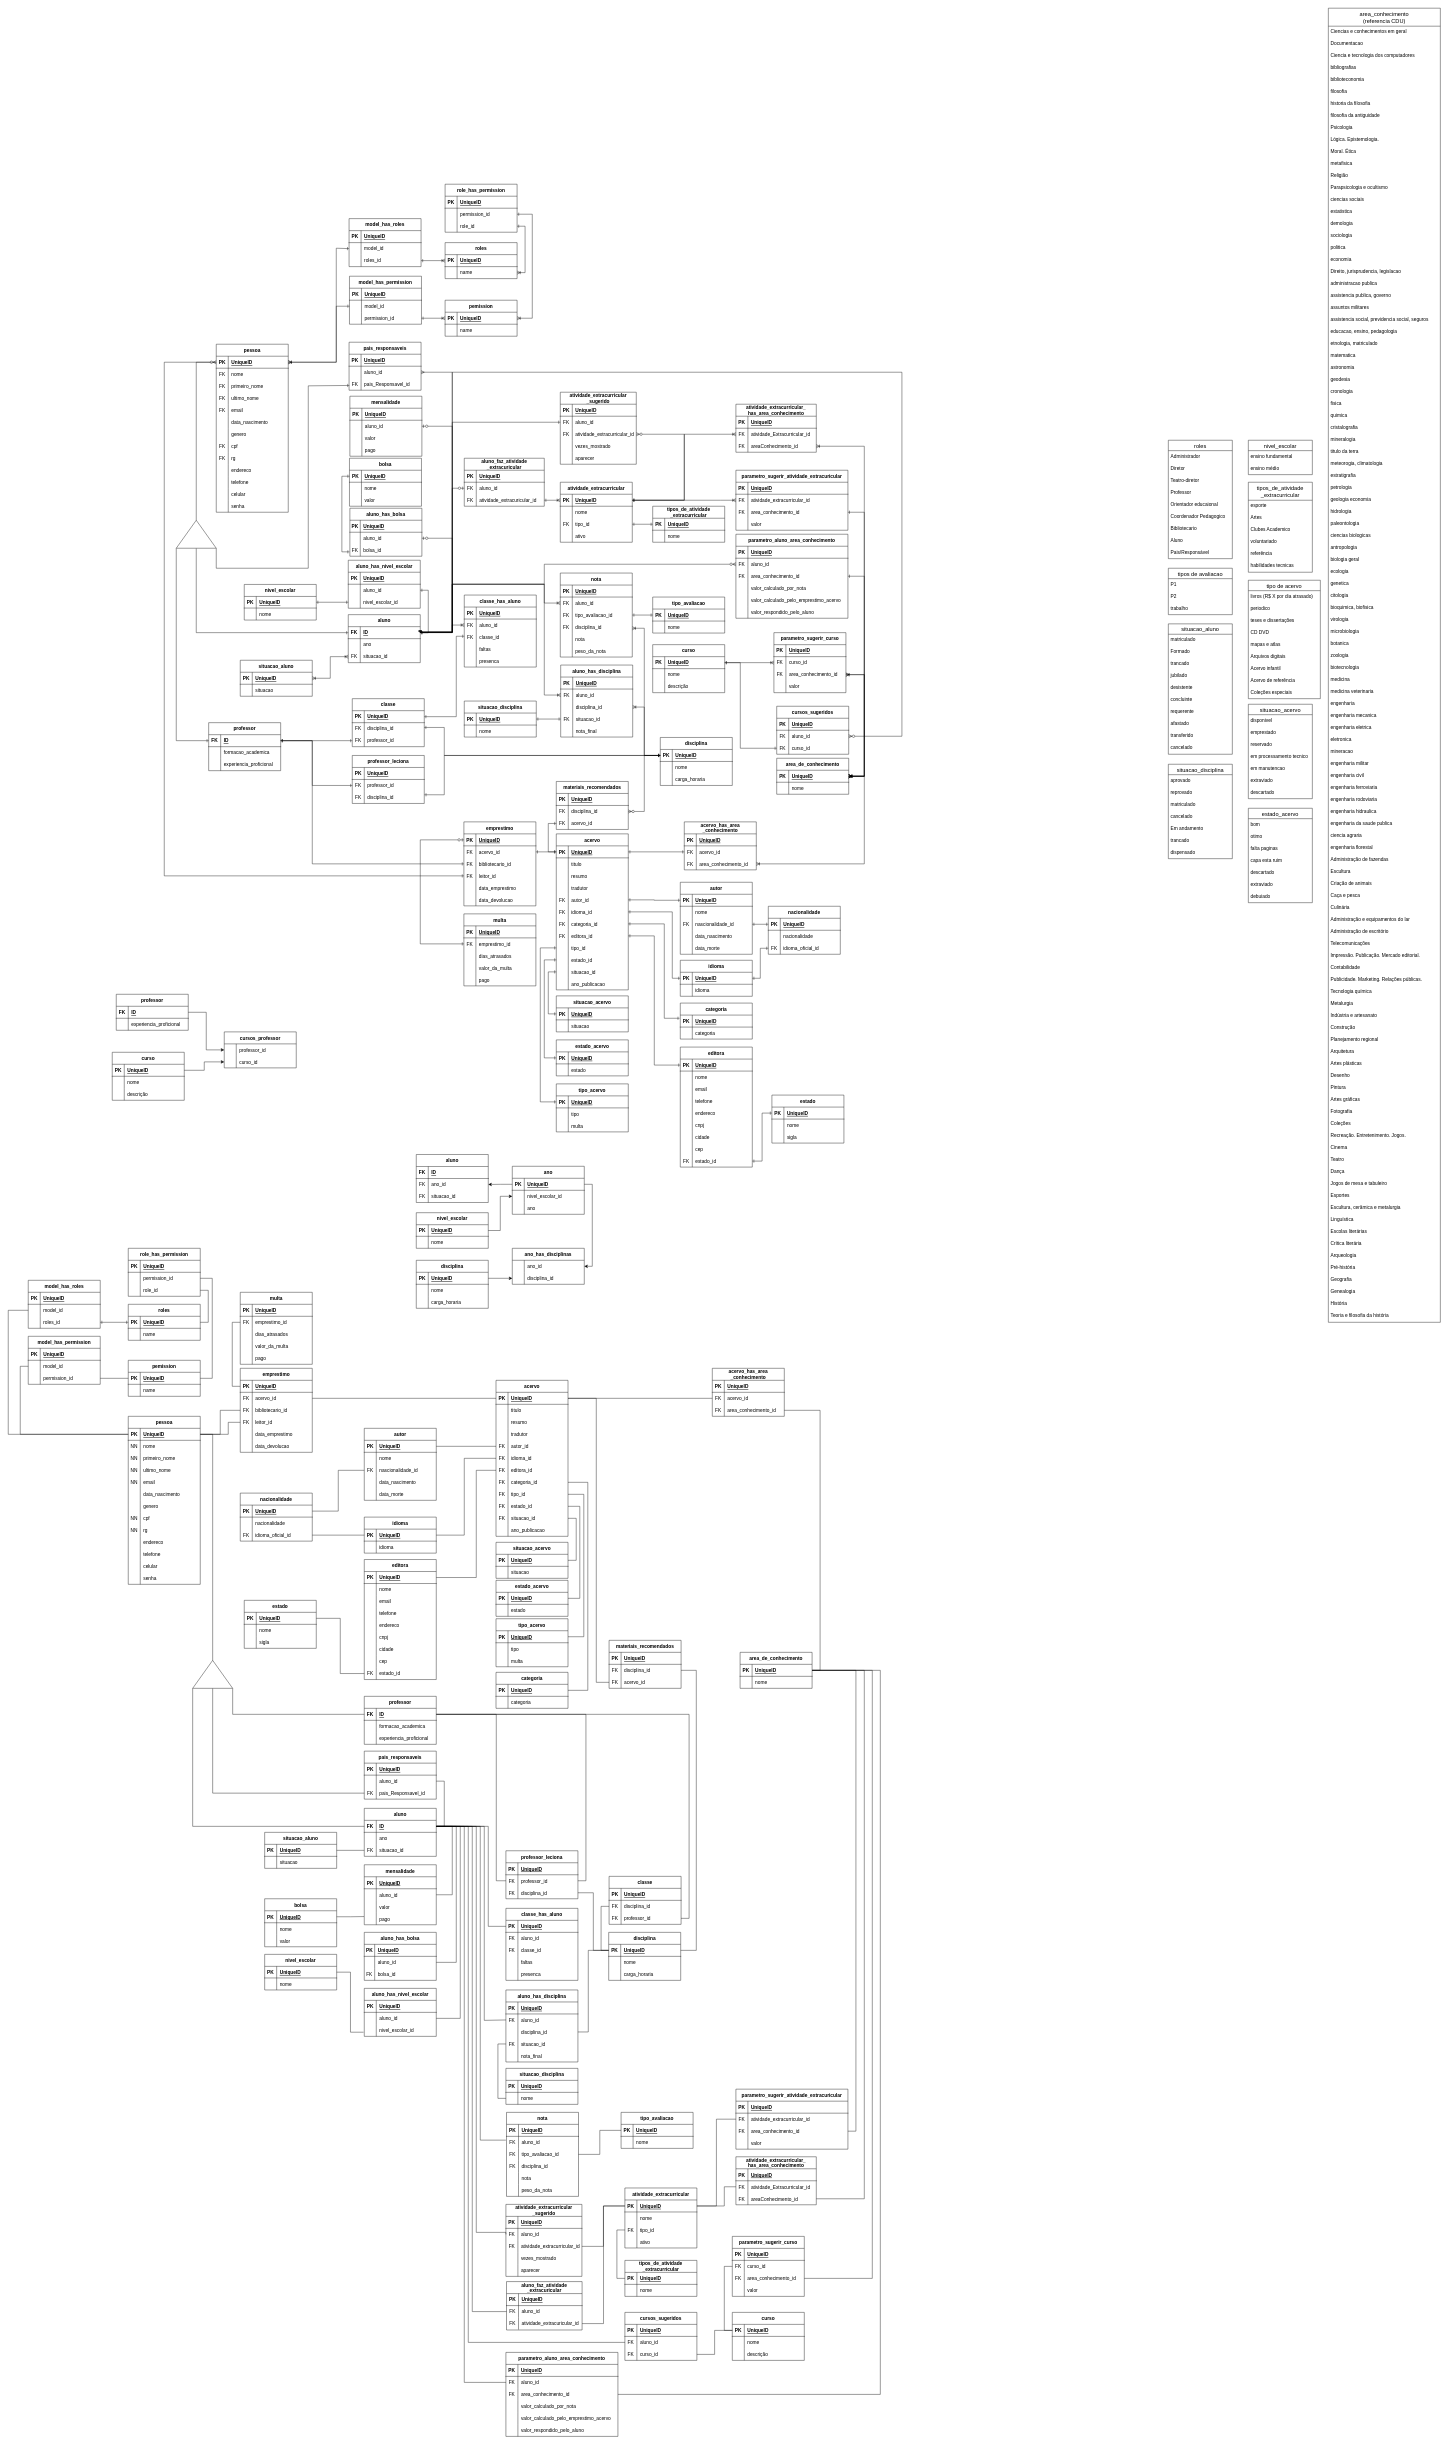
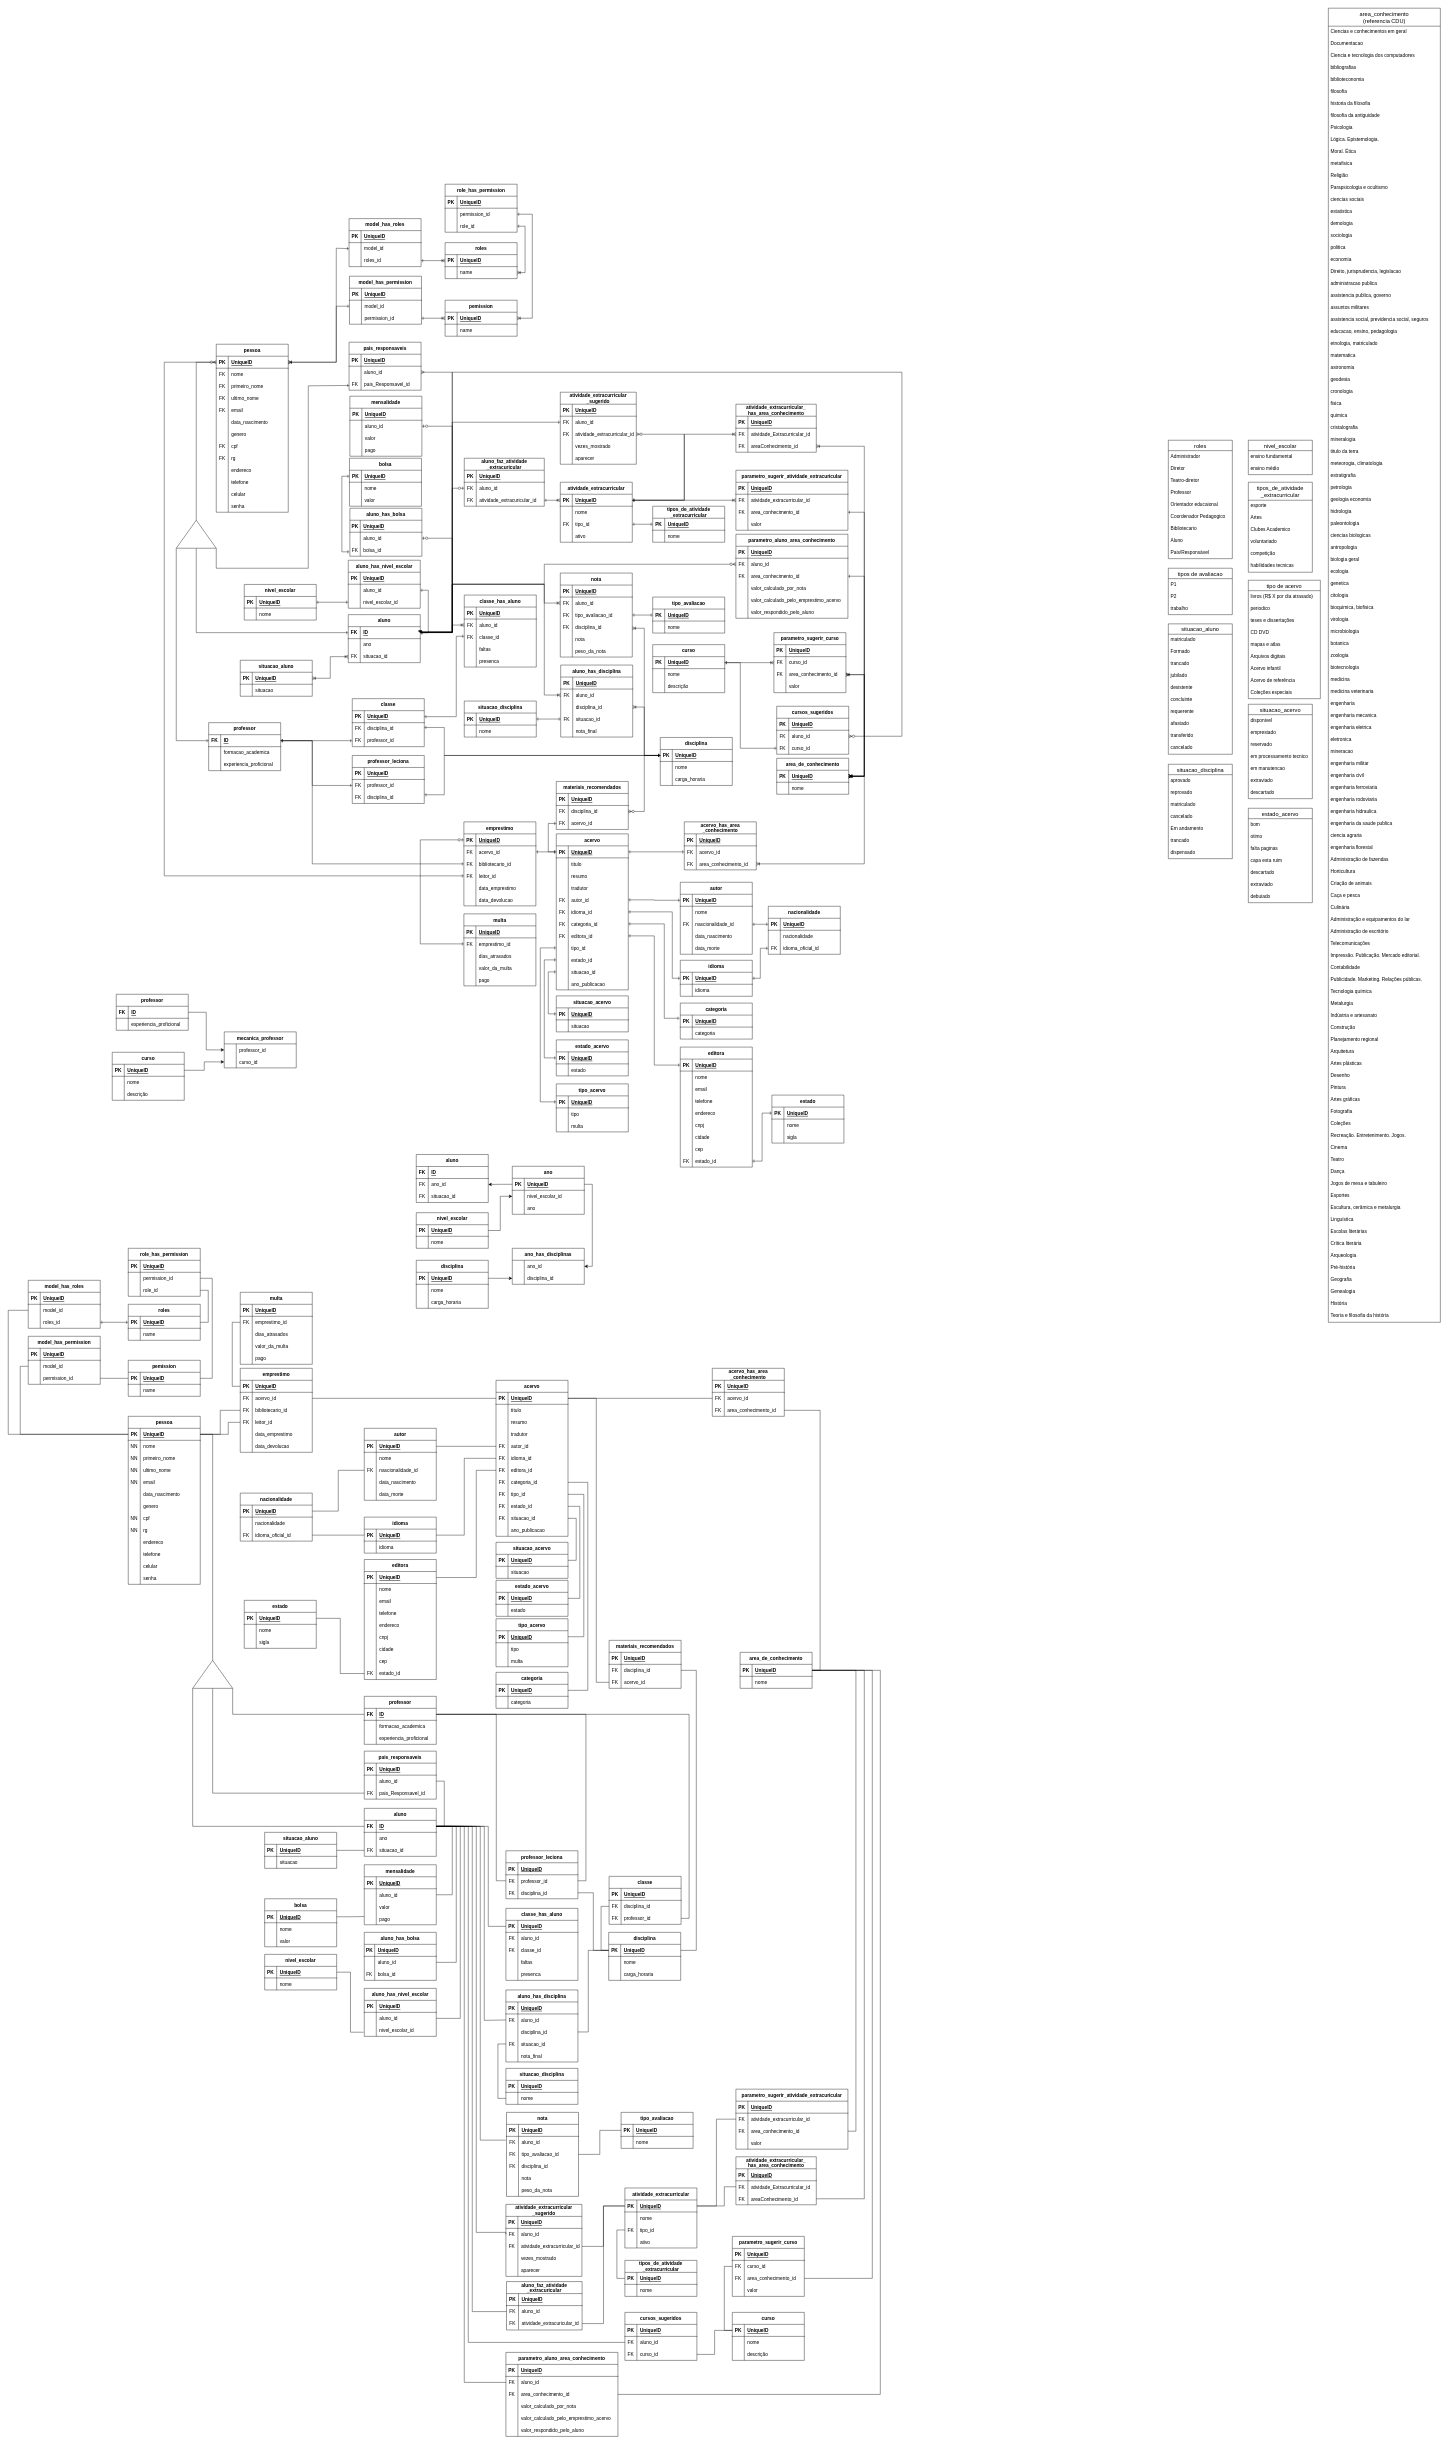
node "referência": label "referência" -> "competição"
node "Escultura": label "Escultura" -> "Horticultura"
node "cursos_professor": label "cursos_professor" -> "mecanica_professor"
